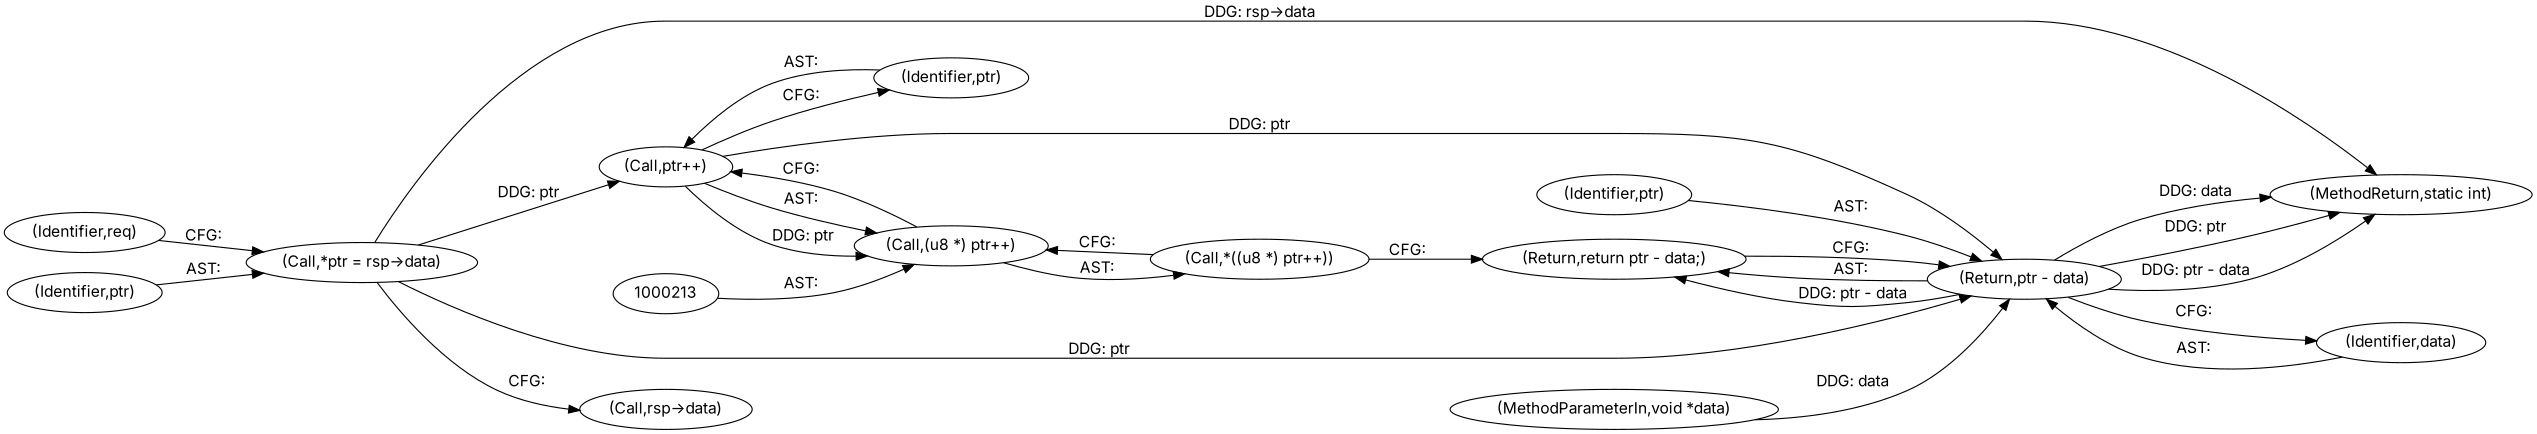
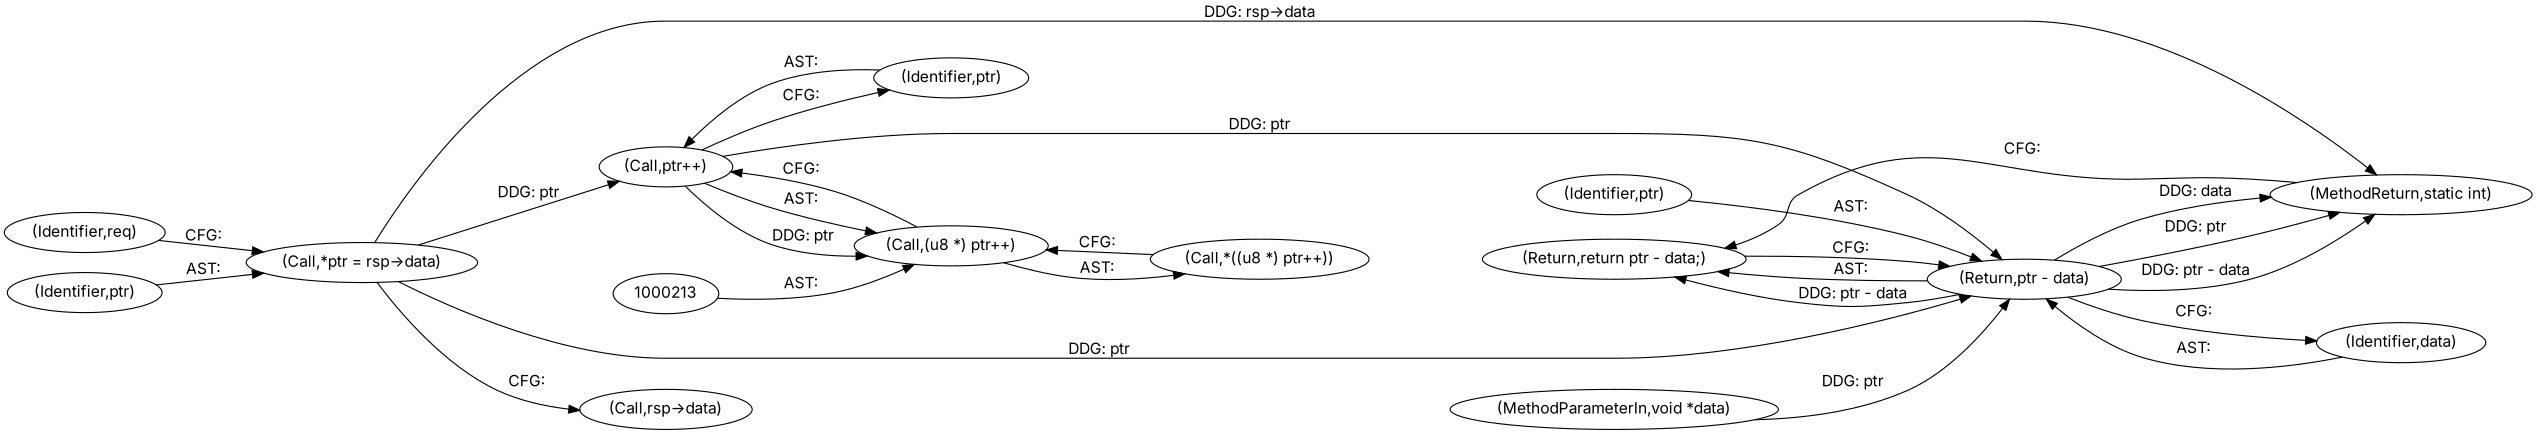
edge "(Call,*((u8 *) ptr++))" -> "(Return,return ptr - data;)": now "(MethodReturn,static int)" -> "(Return,return ptr - data;)"
edge "(MethodParameterIn,void *data)" -> "(Return,ptr - data)": label "DDG: data" -> "DDG: ptr"
